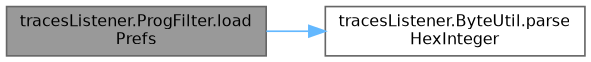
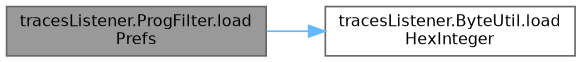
node "tracesListener.ByteUtil.parse HexInteger": label "tracesListener.ByteUtil.parse HexInteger" -> "tracesListener.ByteUtil.load HexInteger"
